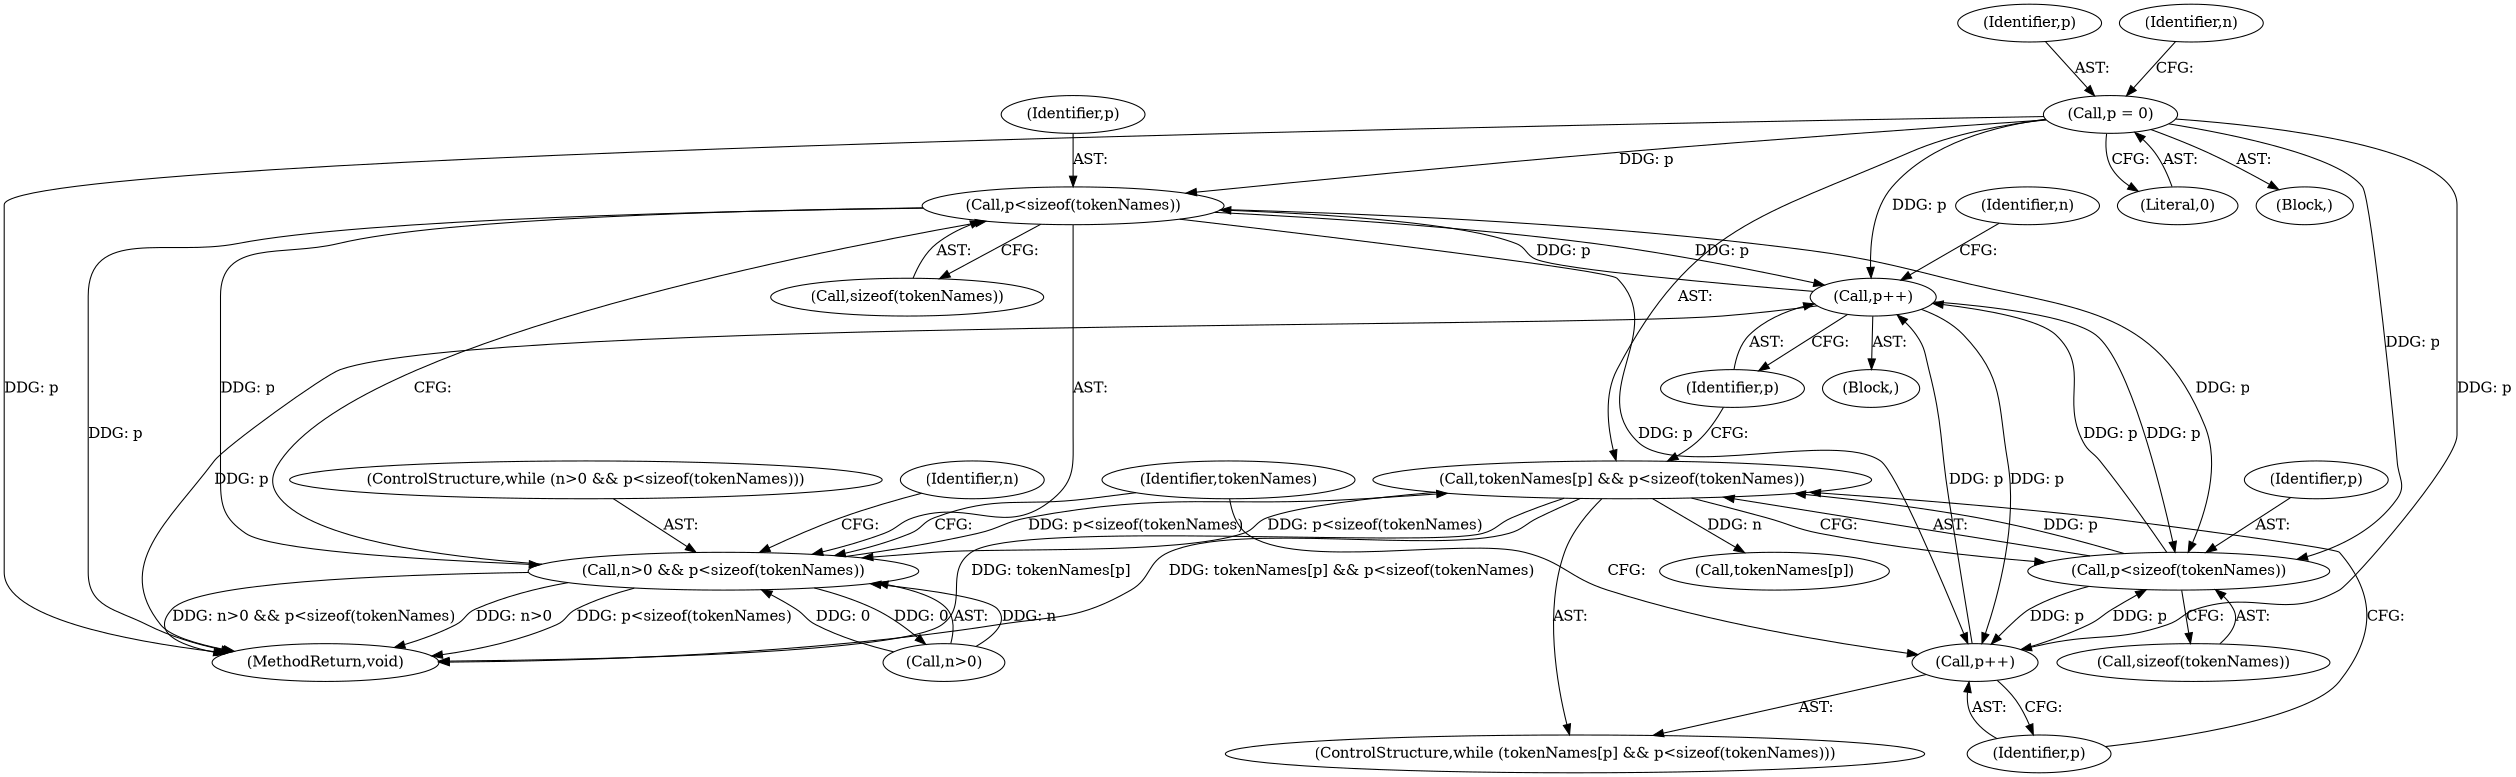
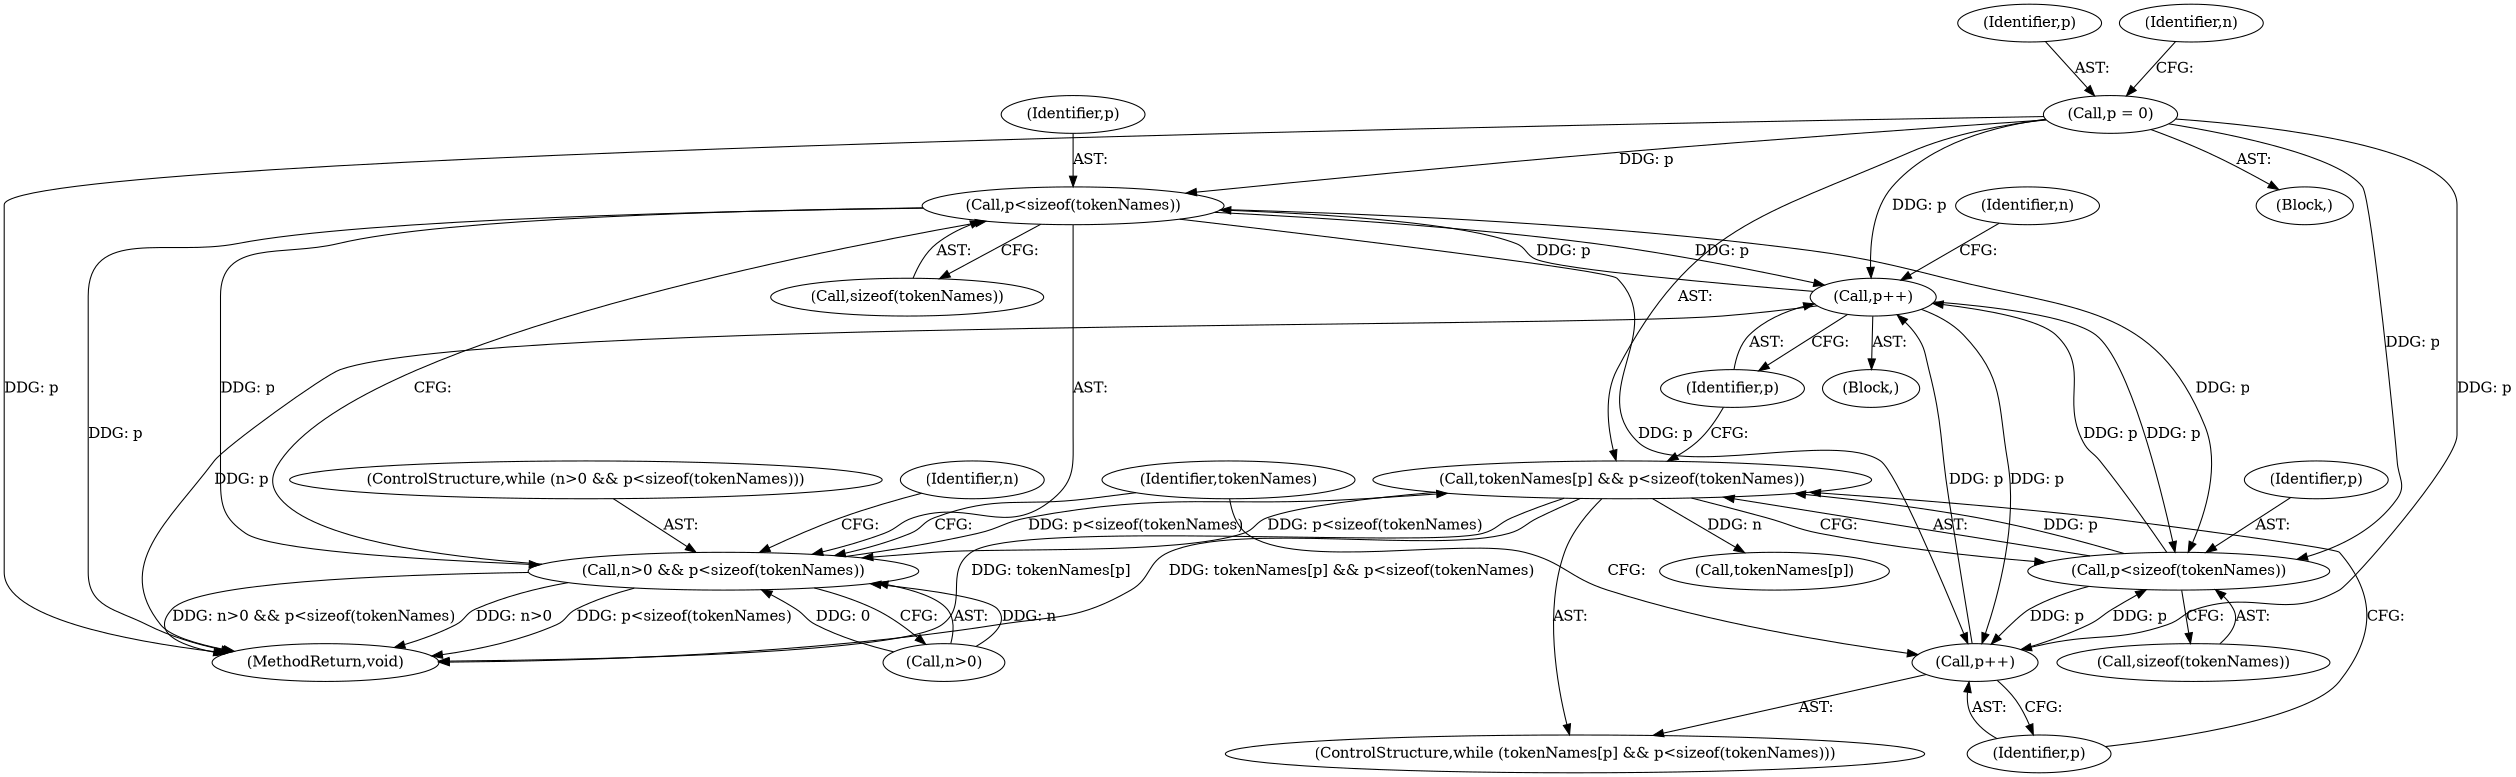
node "(Literal,0)": removed
edge "(Call,n>0 && p<sizeof(tokenNames))" -> "(Call,n>0)": label "DDG: 0" -> "CFG: "
